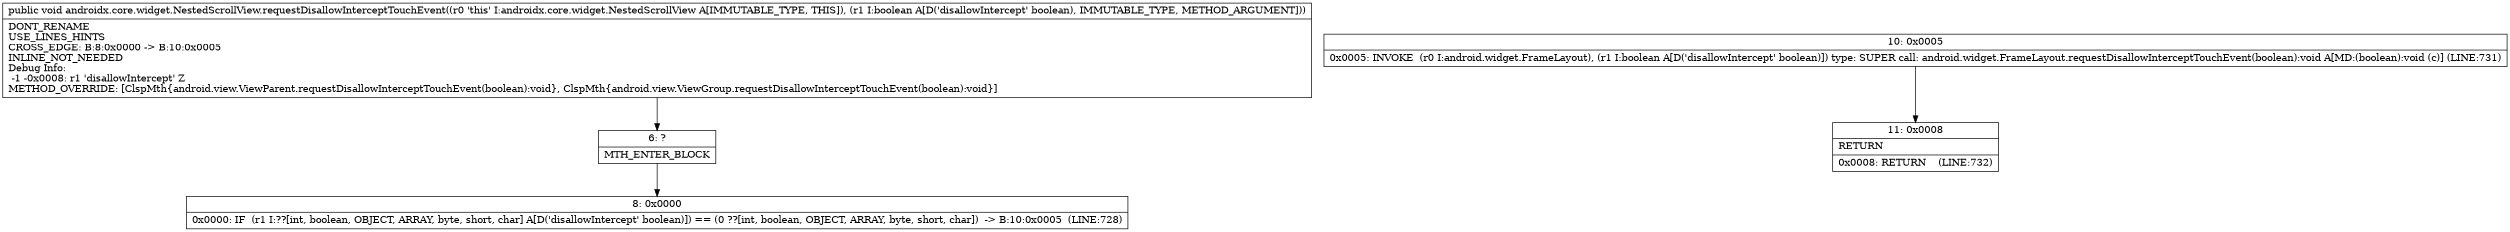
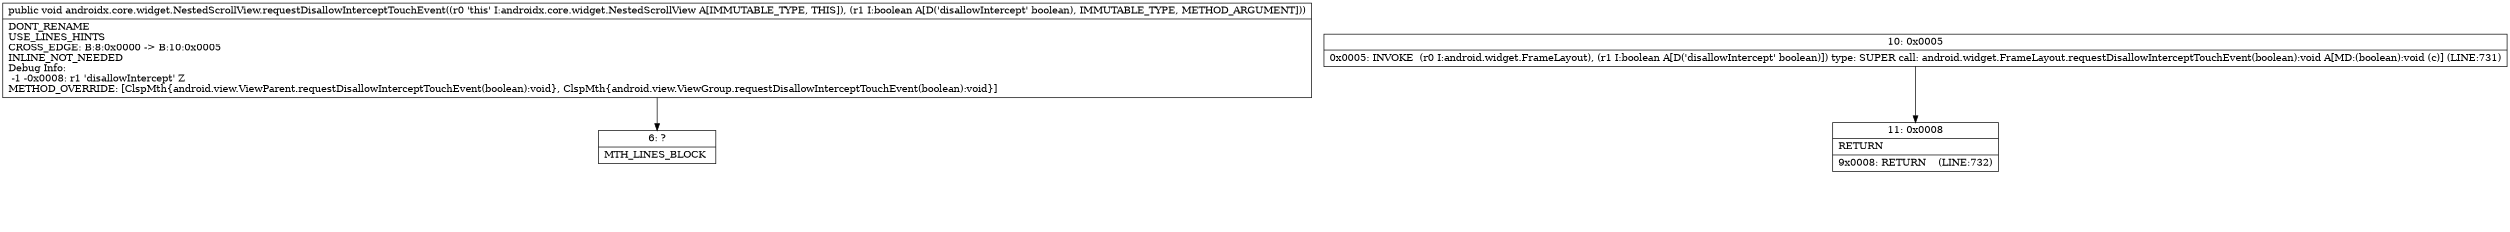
node "6: ?": text "MTH_ENTER_BLOCK" -> "MTH_LINES_BLOCK"
node "11: 0x0008": text "0x0008: RETURN    (LINE:732)" -> "9x0008: RETURN    (LINE:732)"
node "8: 0x0000": removed
